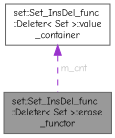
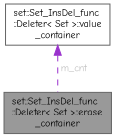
node "set::Set_InsDel_func ::Deleter< Set >::erase _functor": label "set::Set_InsDel_func ::Deleter< Set >::erase _functor" -> "set::Set_InsDel_func ::Deleter< Set >::erase _container"
